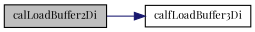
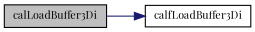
node "calLoadBuffer2Di": label "calLoadBuffer2Di" -> "calLoadBuffer3Di"
